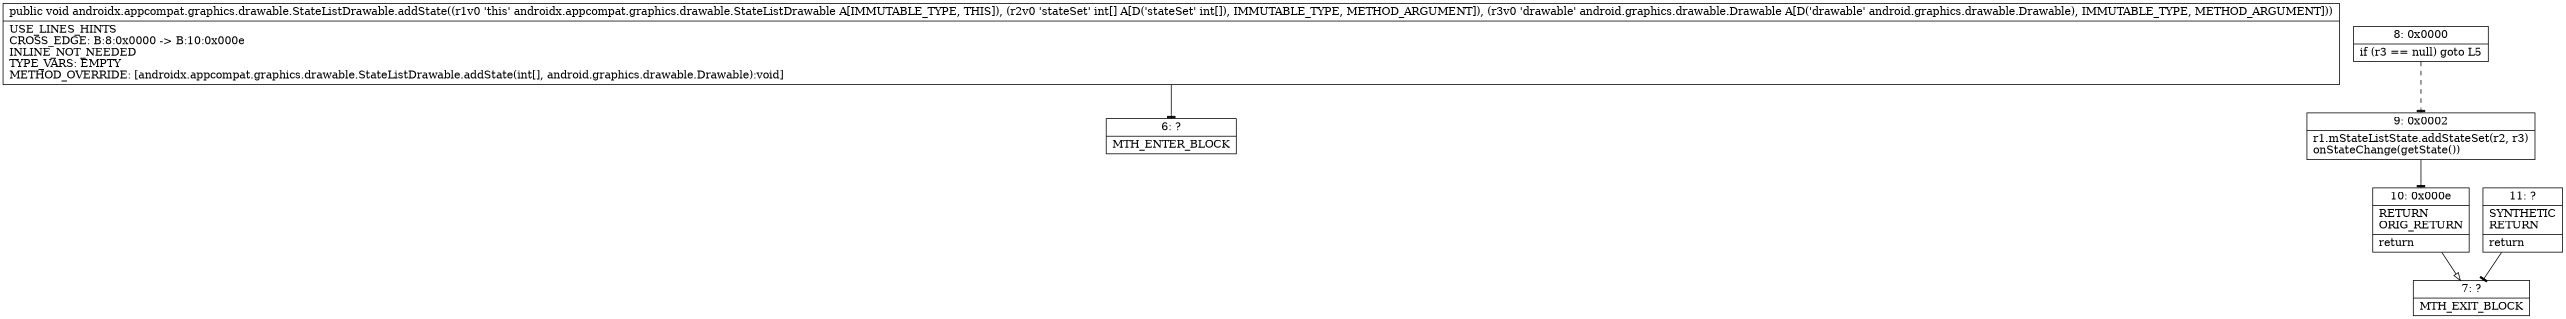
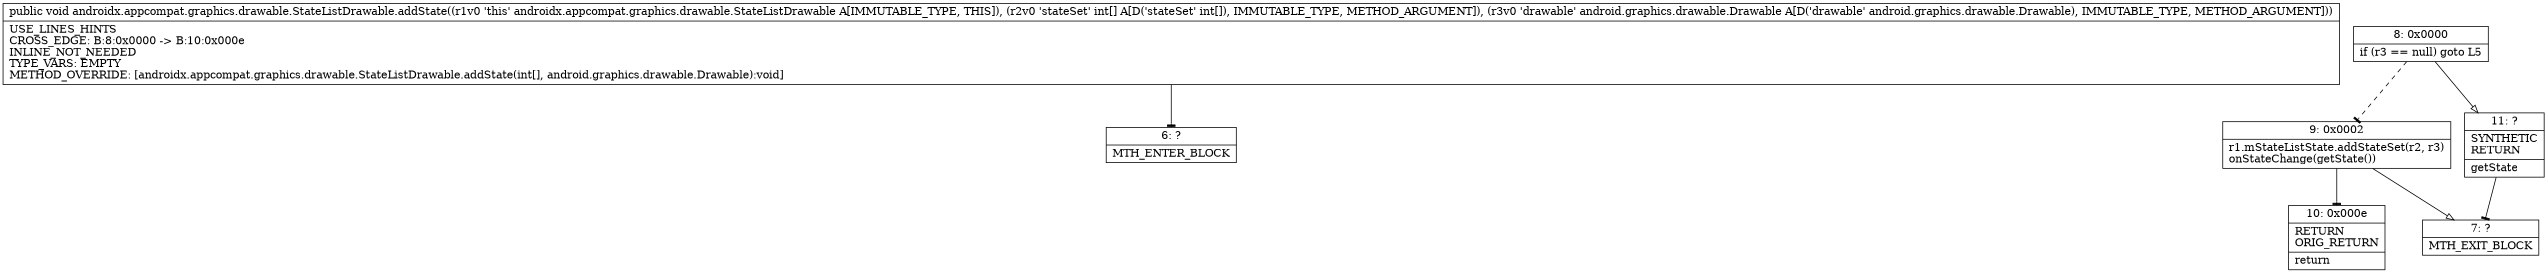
edge "8: 0x0000" -> "11: ?": added
node "11: ?": text "return" -> "getState"
edge "10: 0x000e" -> "7: ?": now "9: 0x0002" -> "7: ?"
